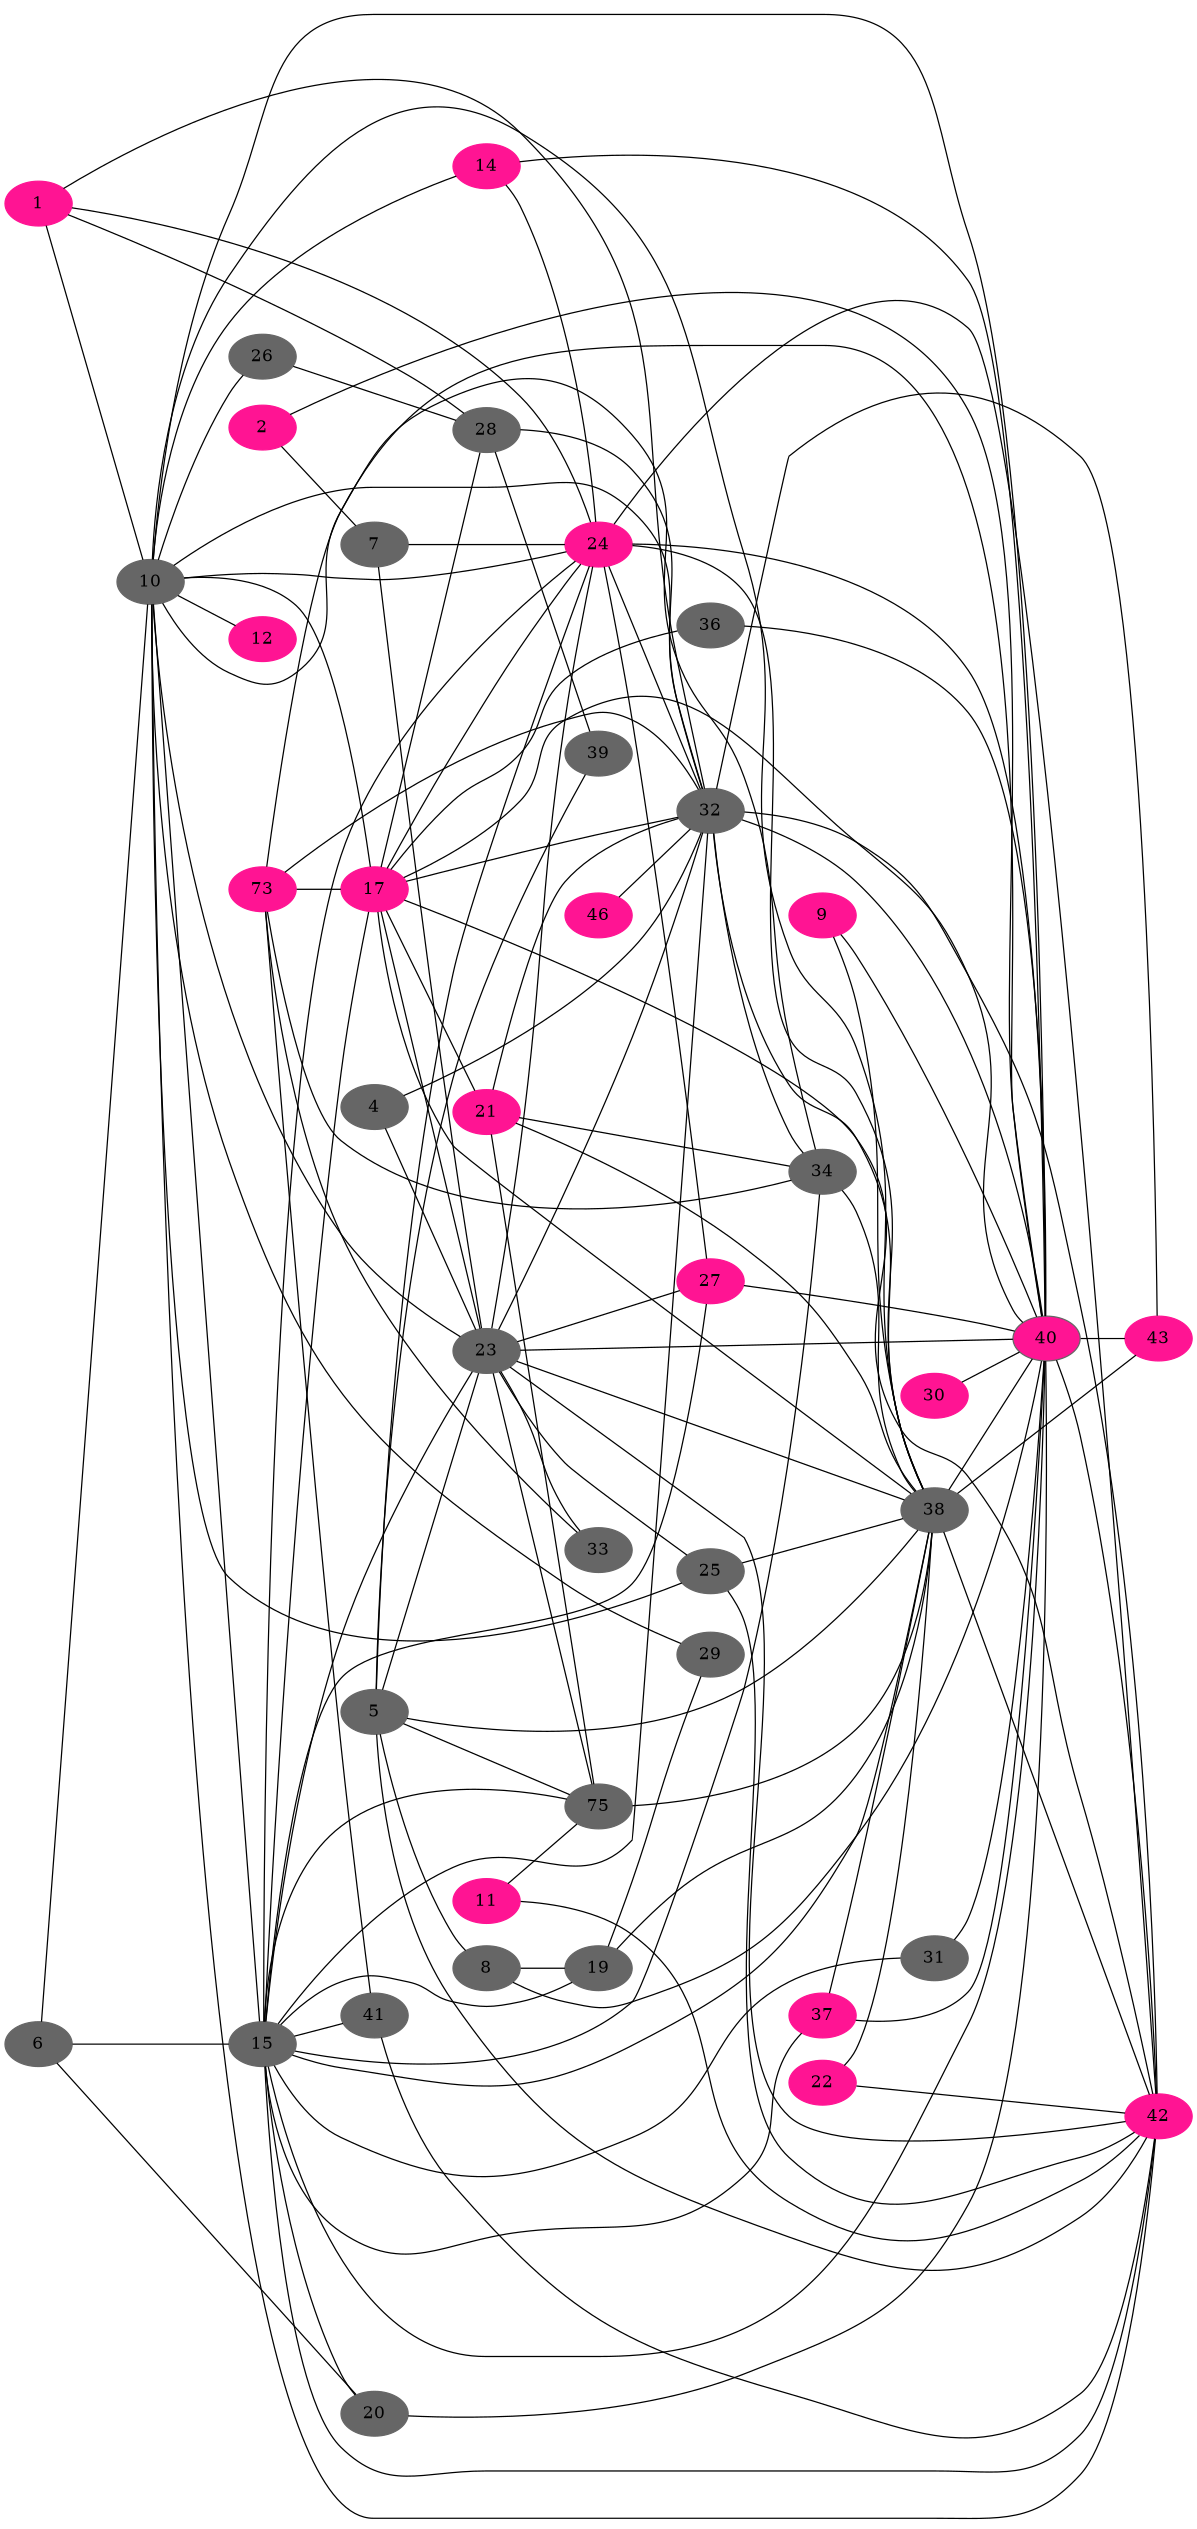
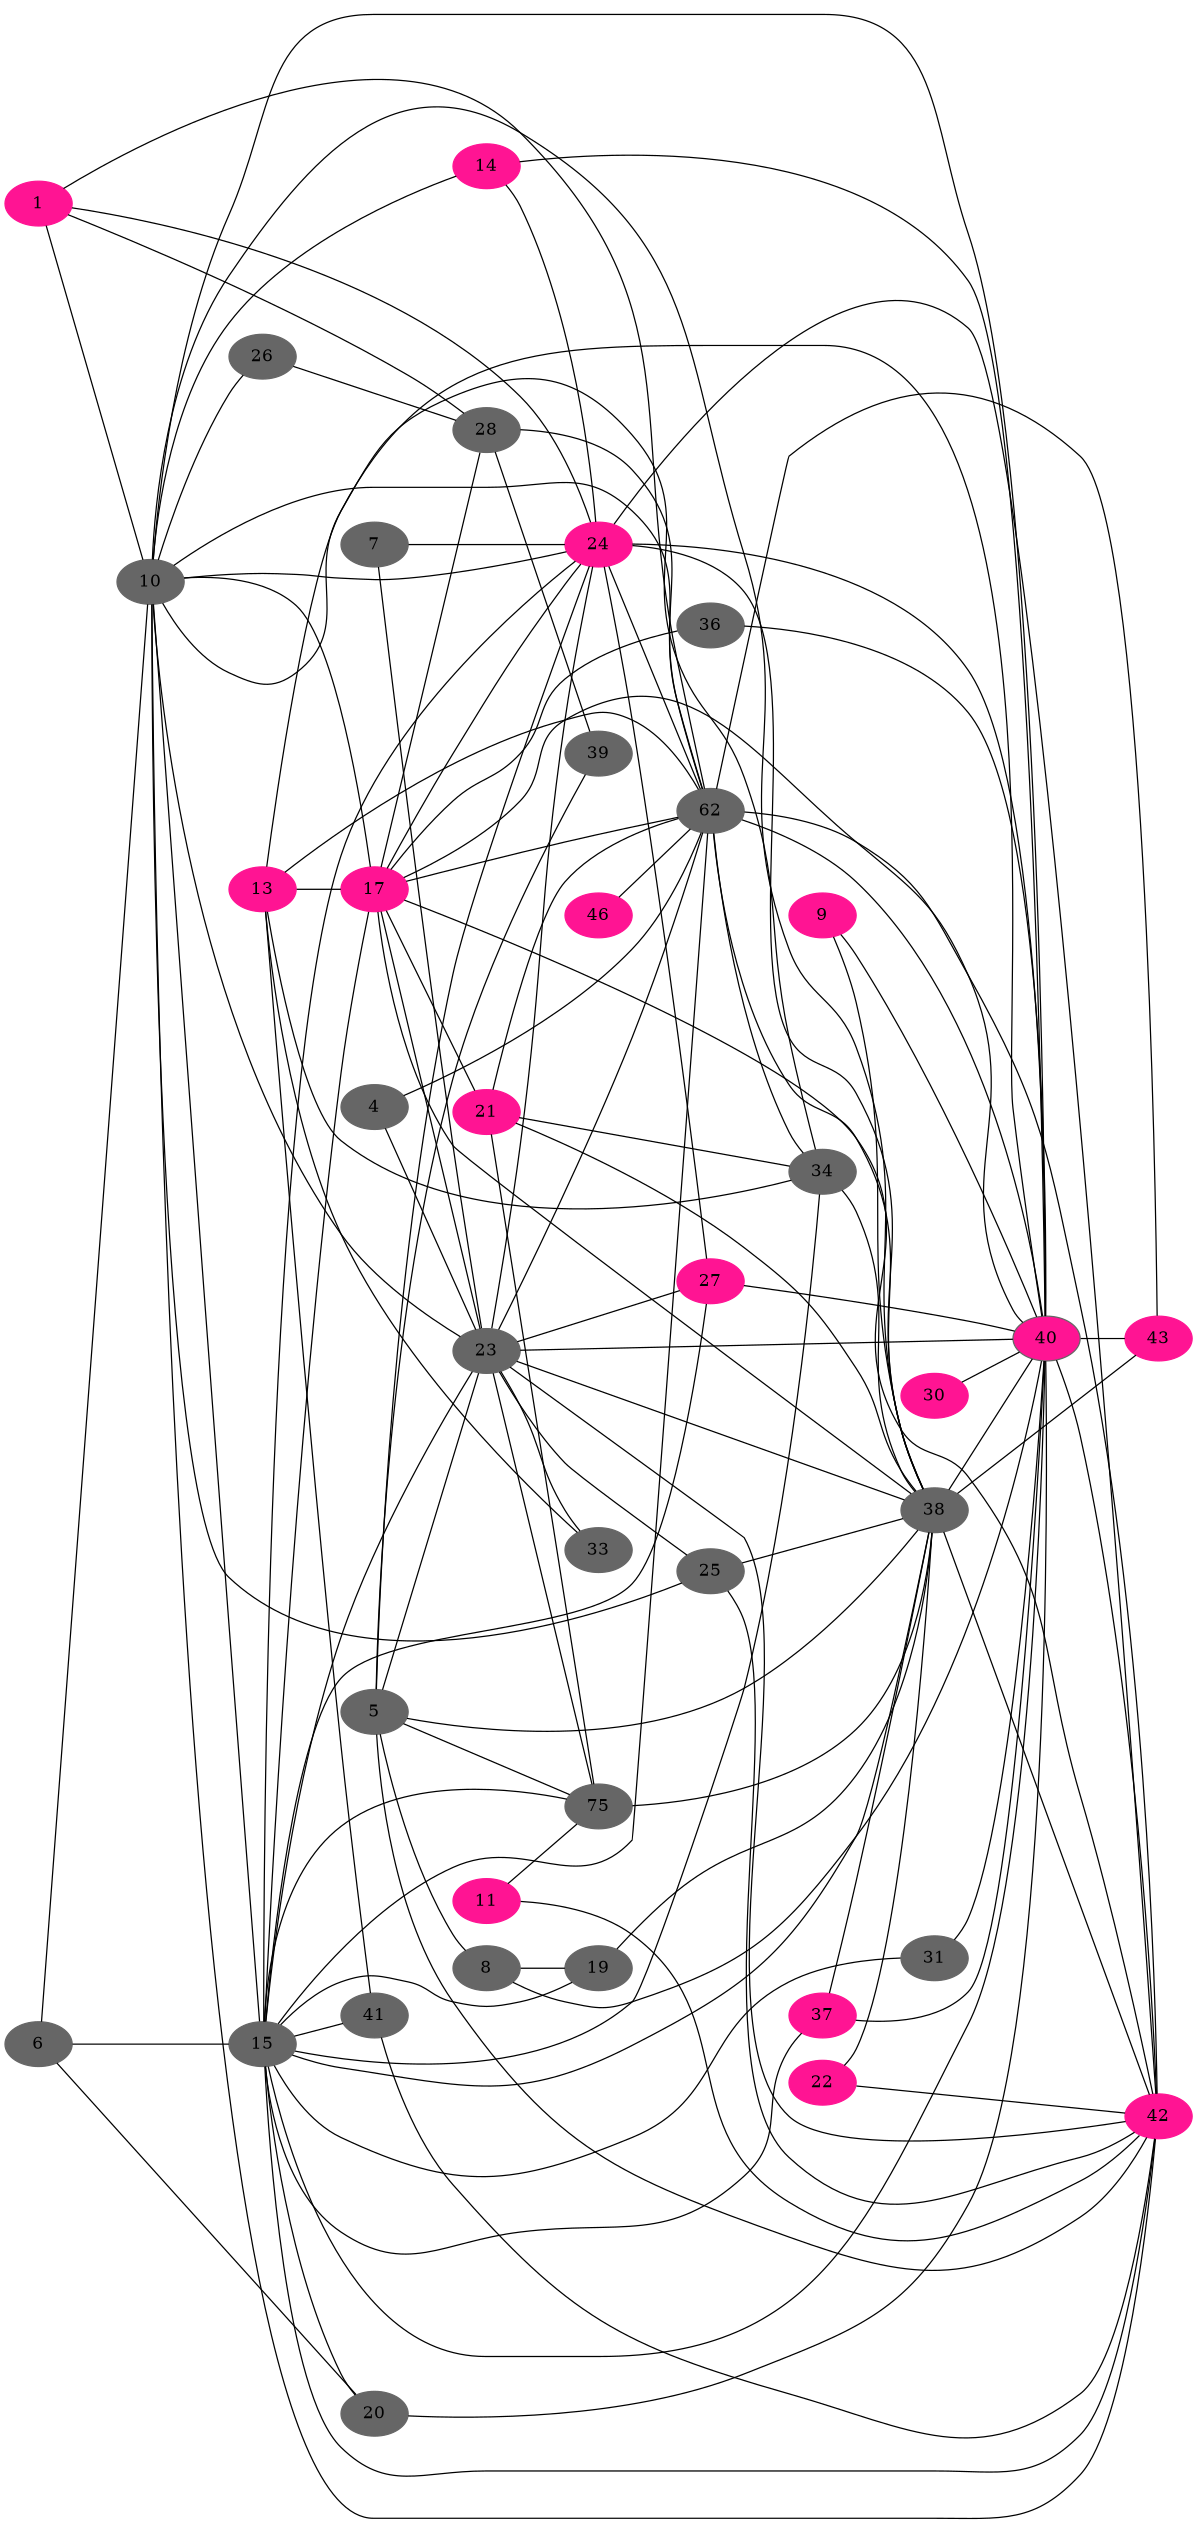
node "2": removed
node "12": removed
node "32": label "32" -> "62"
node "73": label "73" -> "13"
node "29": removed
